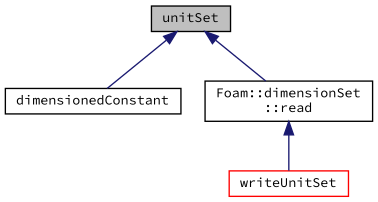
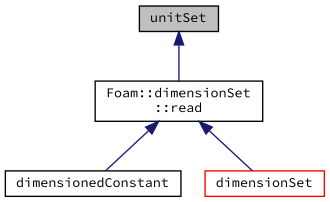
edge "dimensionedConstant" -> "unitSet": now "dimensionedConstant" -> "Foam::dimensionSet ::read"
node "writeUnitSet": label "writeUnitSet" -> "dimensionSet"
